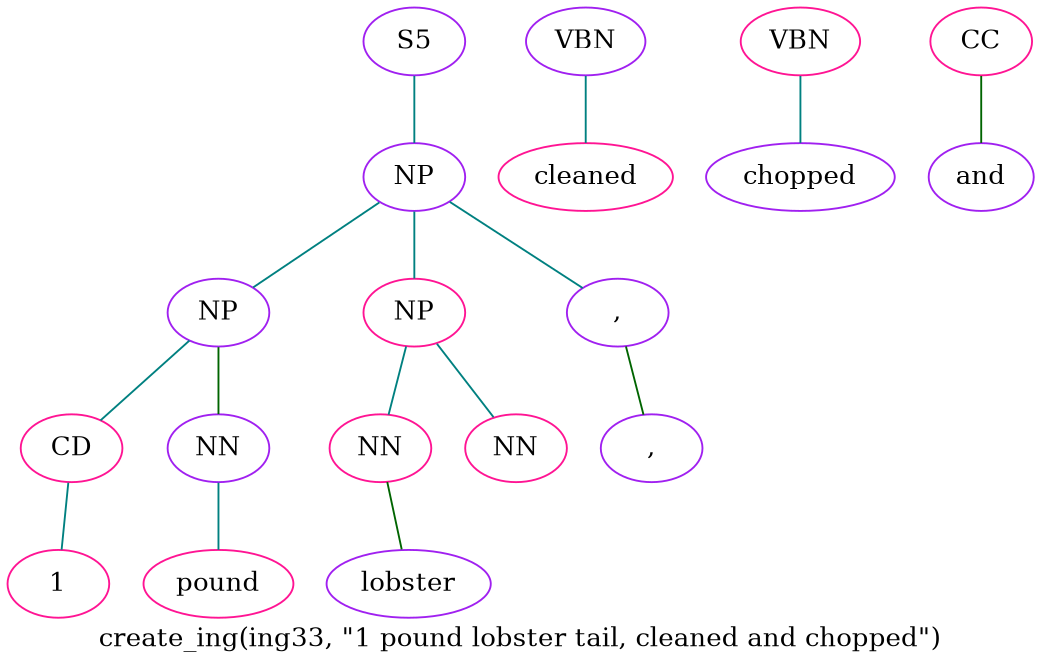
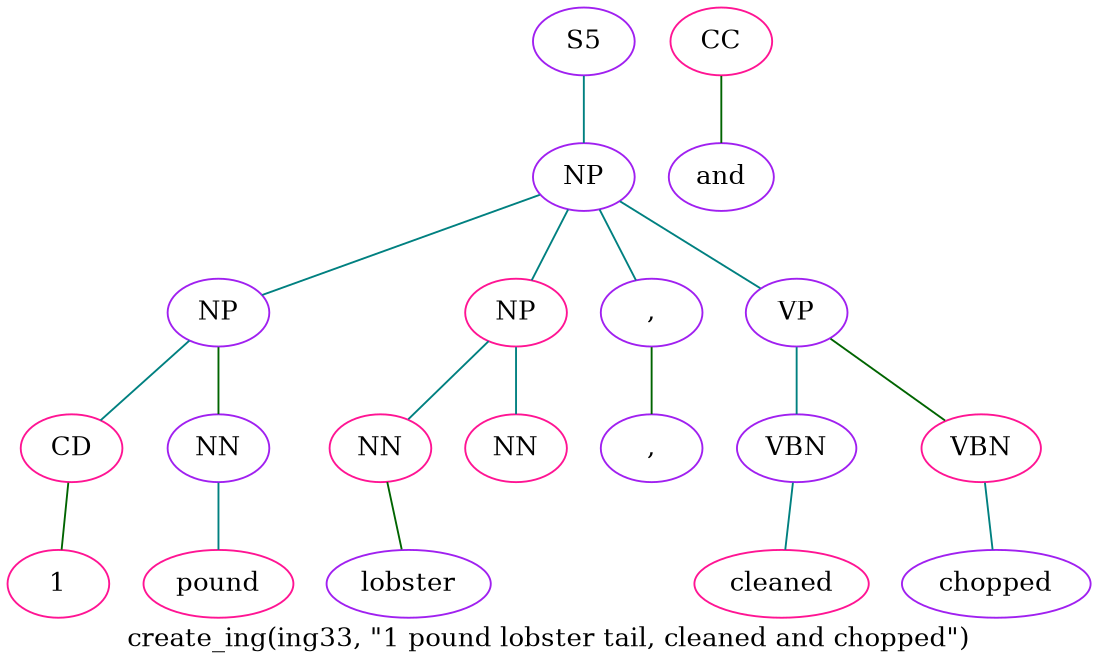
node "VP": added
edge "CD" -- "1": color teal -> darkgreen
